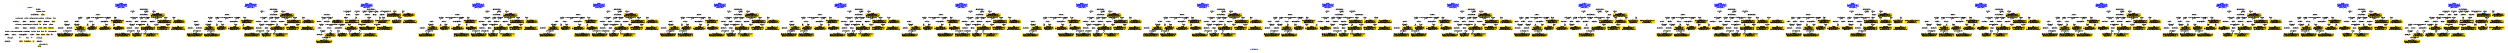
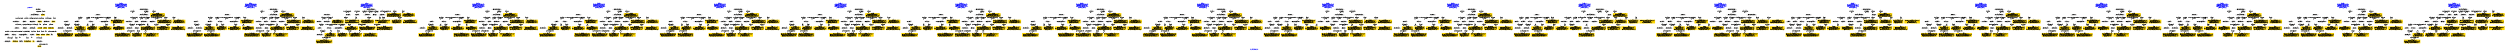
node "Nationality_URI": added
node "nationality": fillcolor gold -> lightgray
